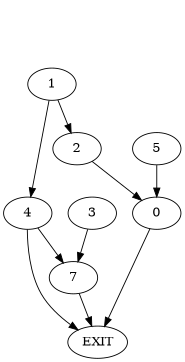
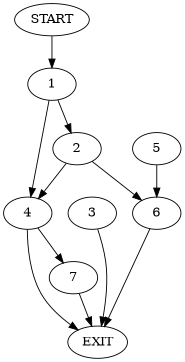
node "START": added
edge "2" -> "4": added
node "0": label "0" -> "6"
edge "3" -> "7": now "3" -> "EXIT"
